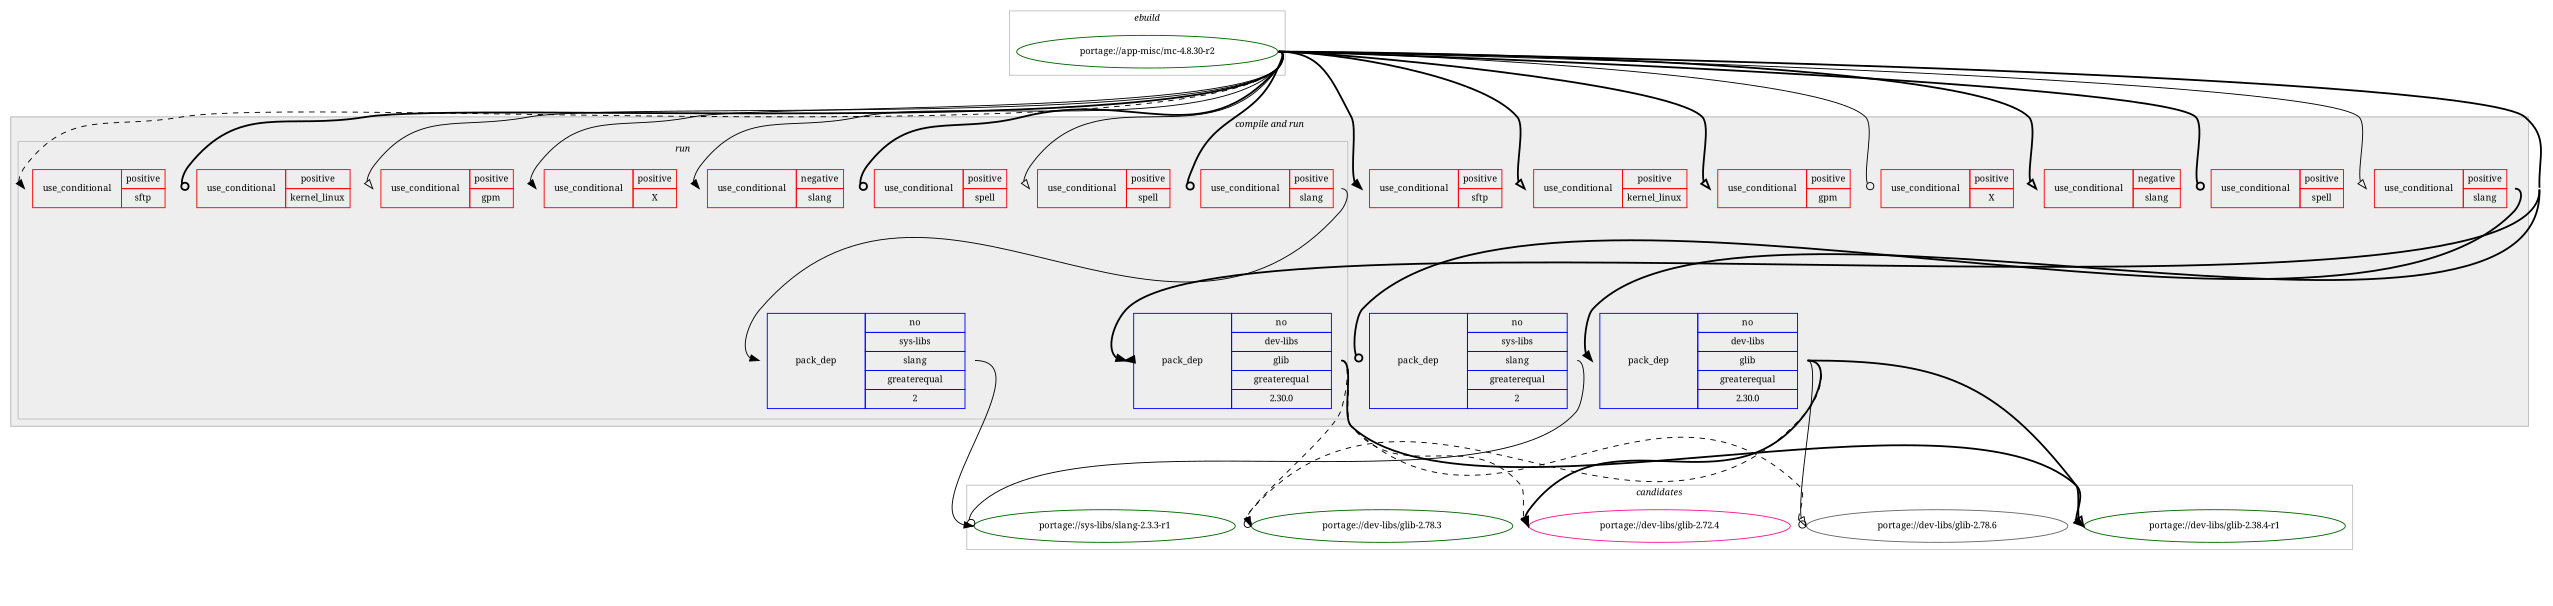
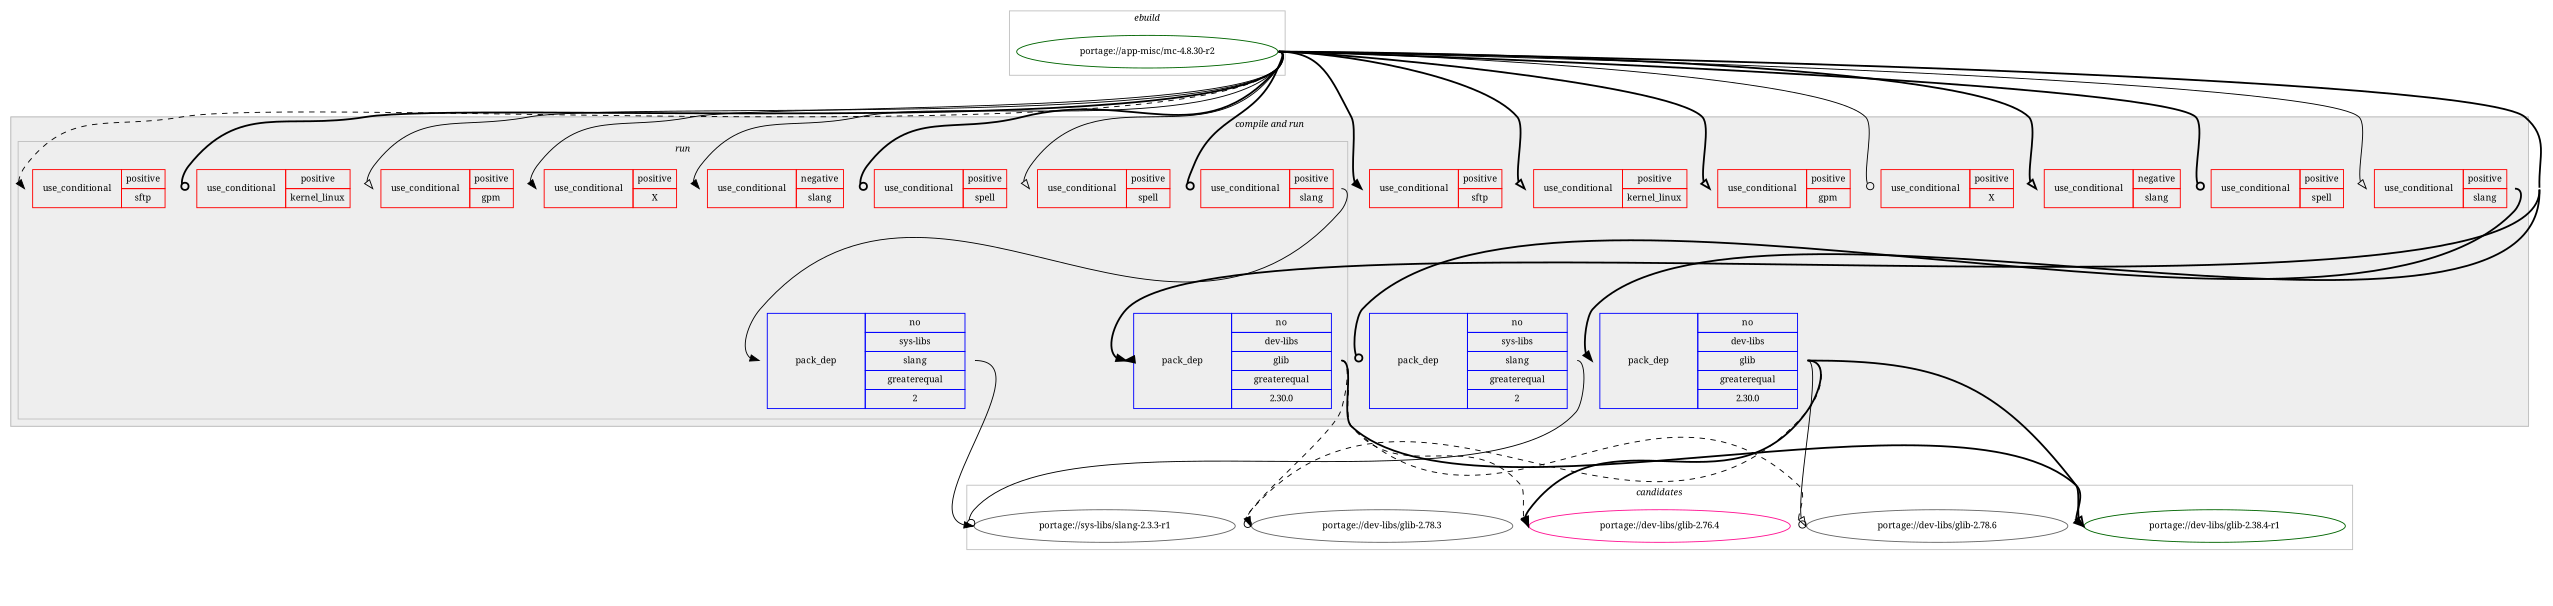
node "portage://sys-libs/slang-2.3.3-r1": color darkgreen -> gray40
node "portage://dev-libs/glib-2.78.3": color darkgreen -> gray40
node "portage://dev-libs/glib-2.72.4": label "portage://dev-libs/glib-2.72.4" -> "portage://dev-libs/glib-2.76.4"
